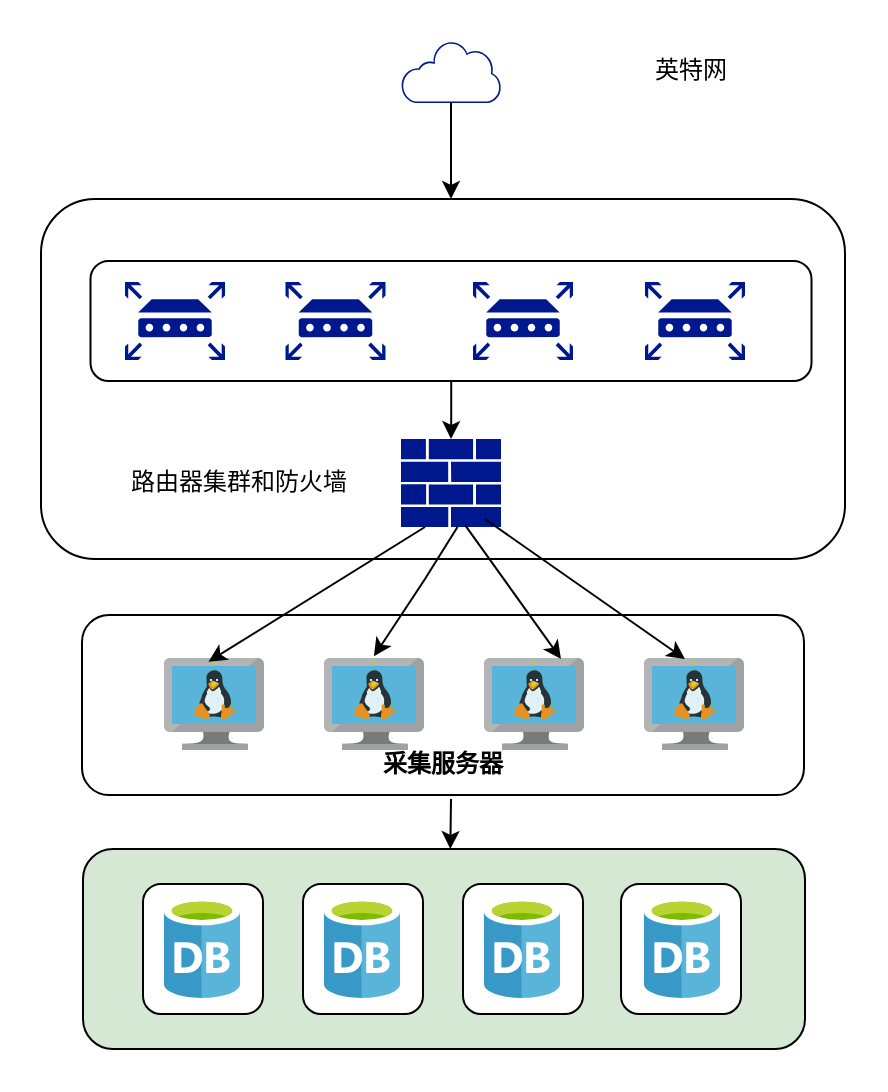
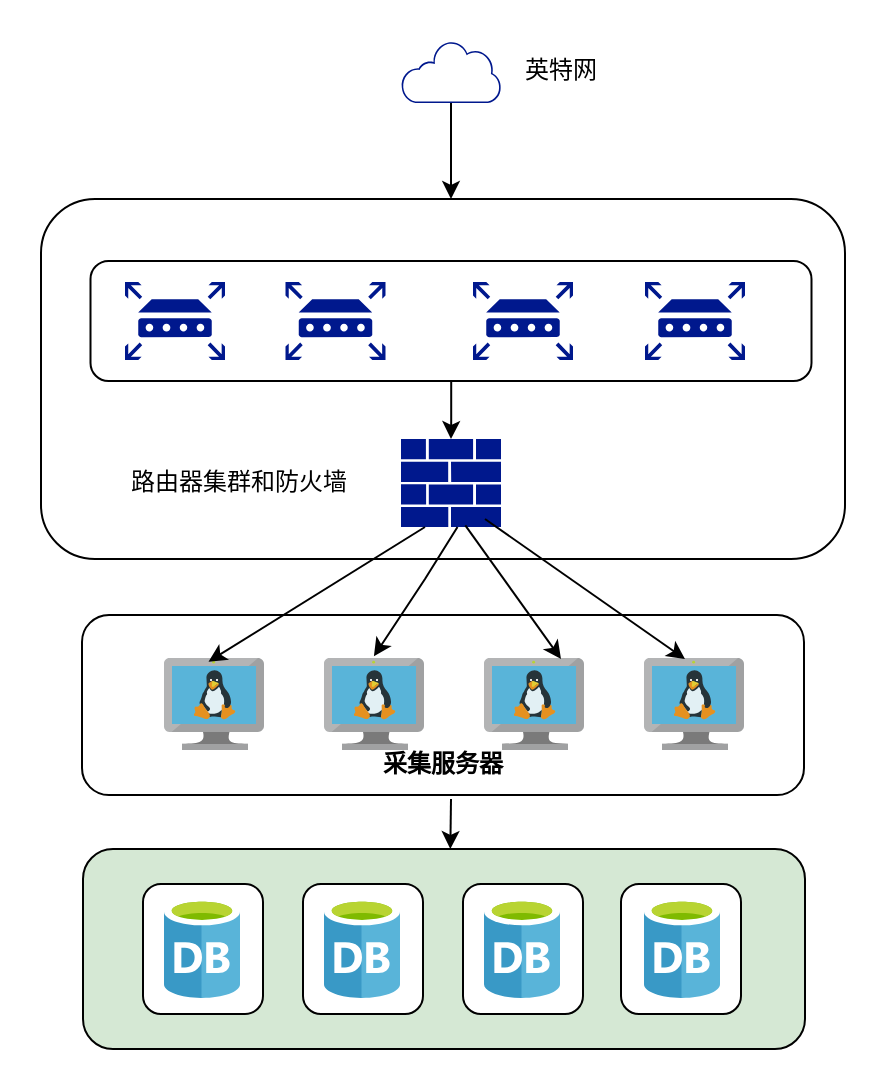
node "英特网": moved (691, 71) -> (561, 71)
